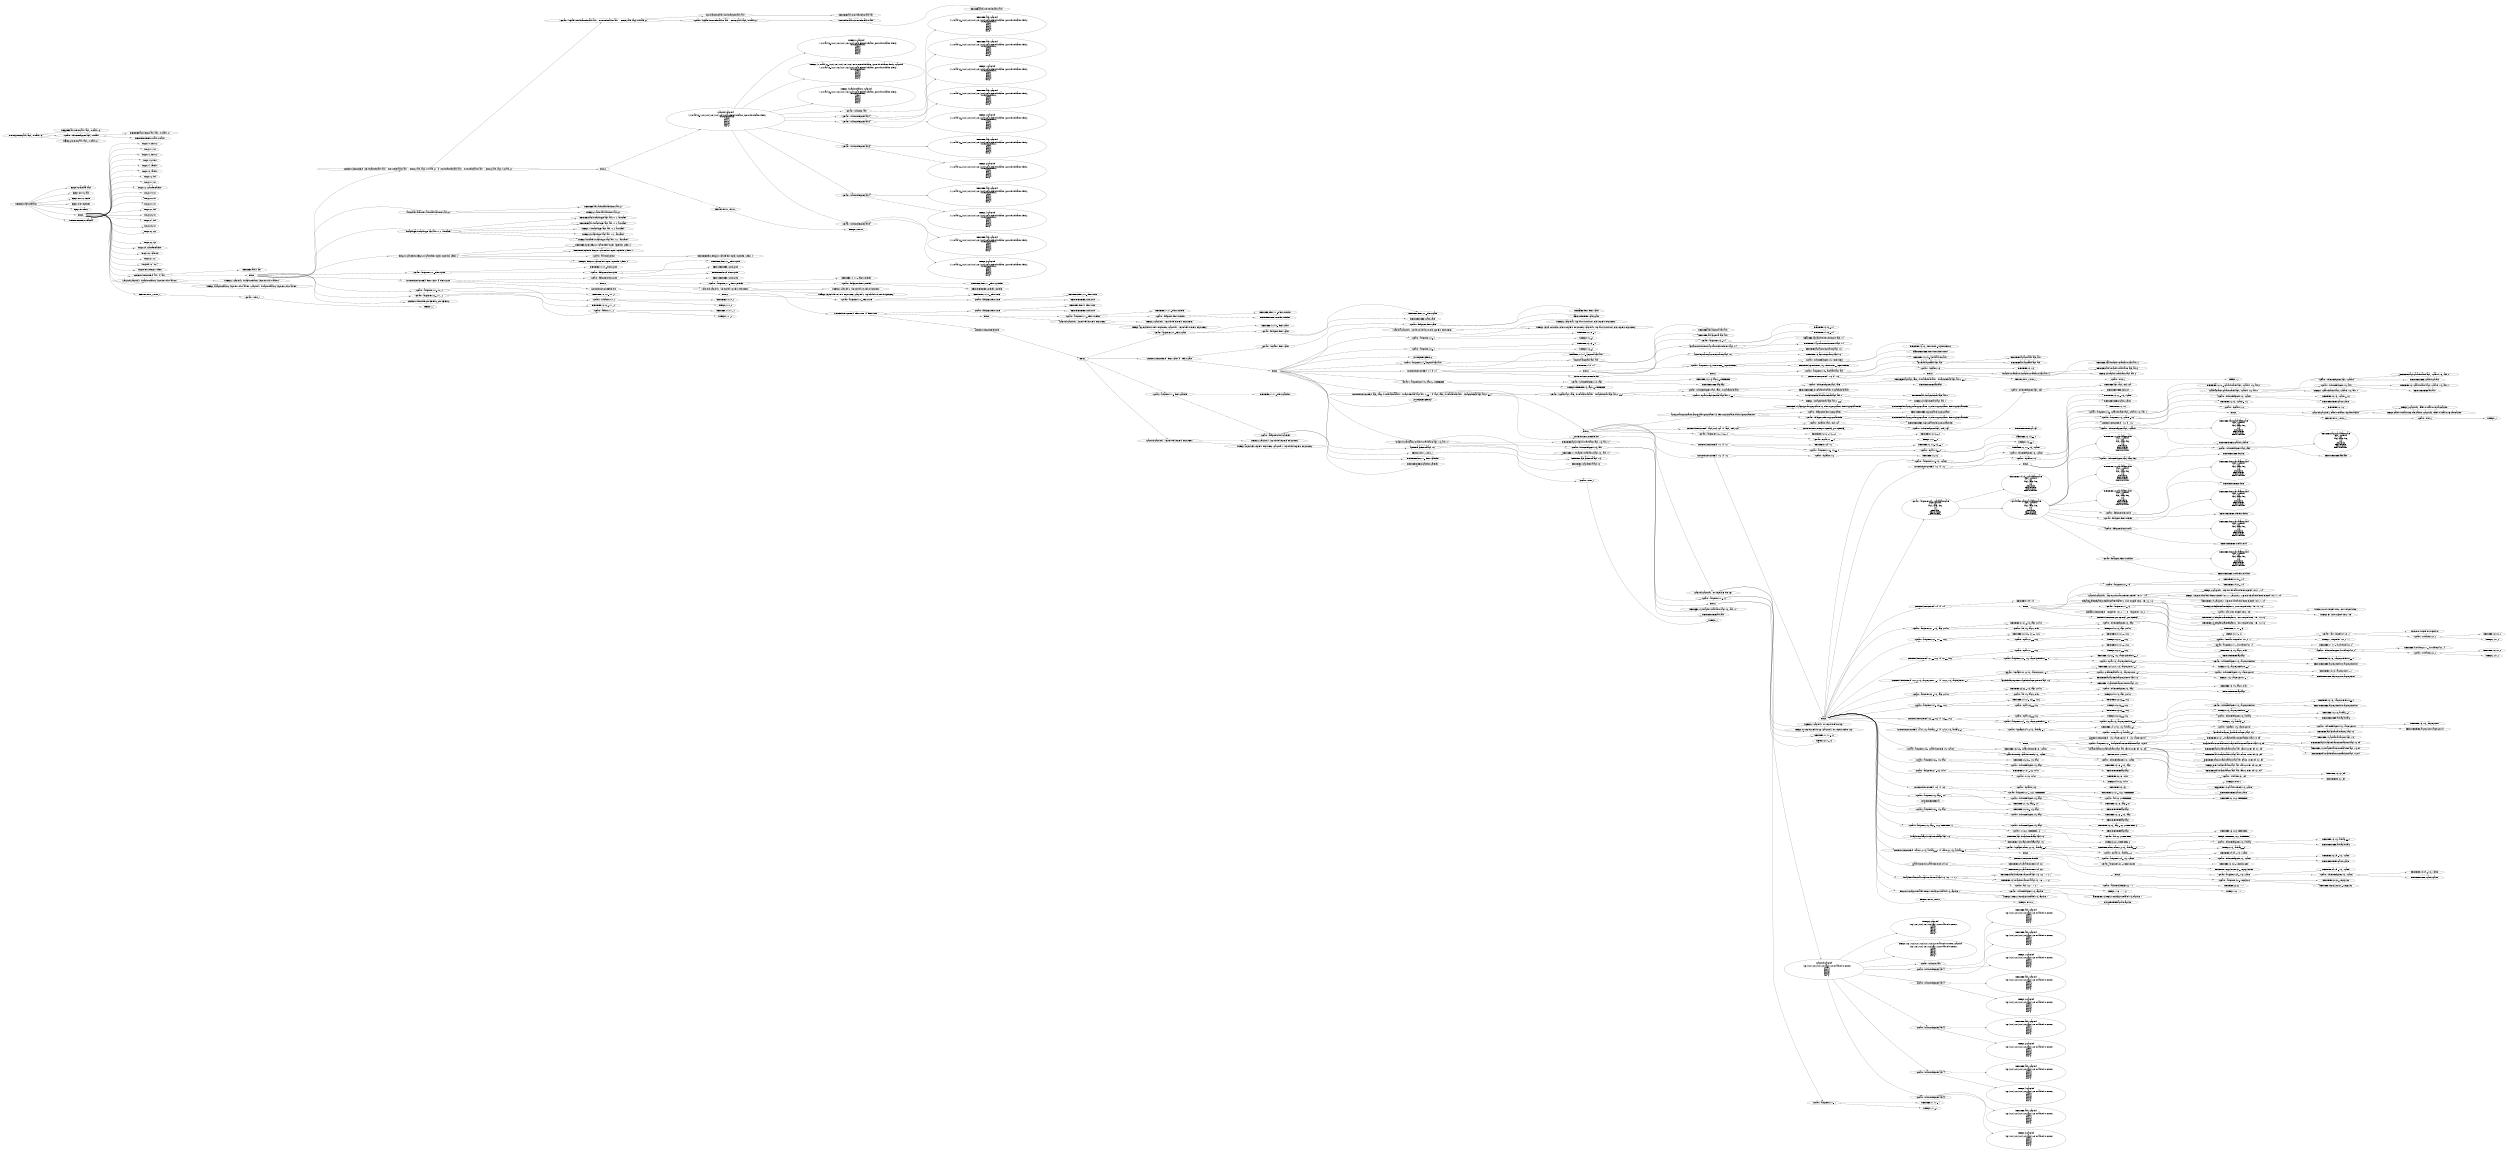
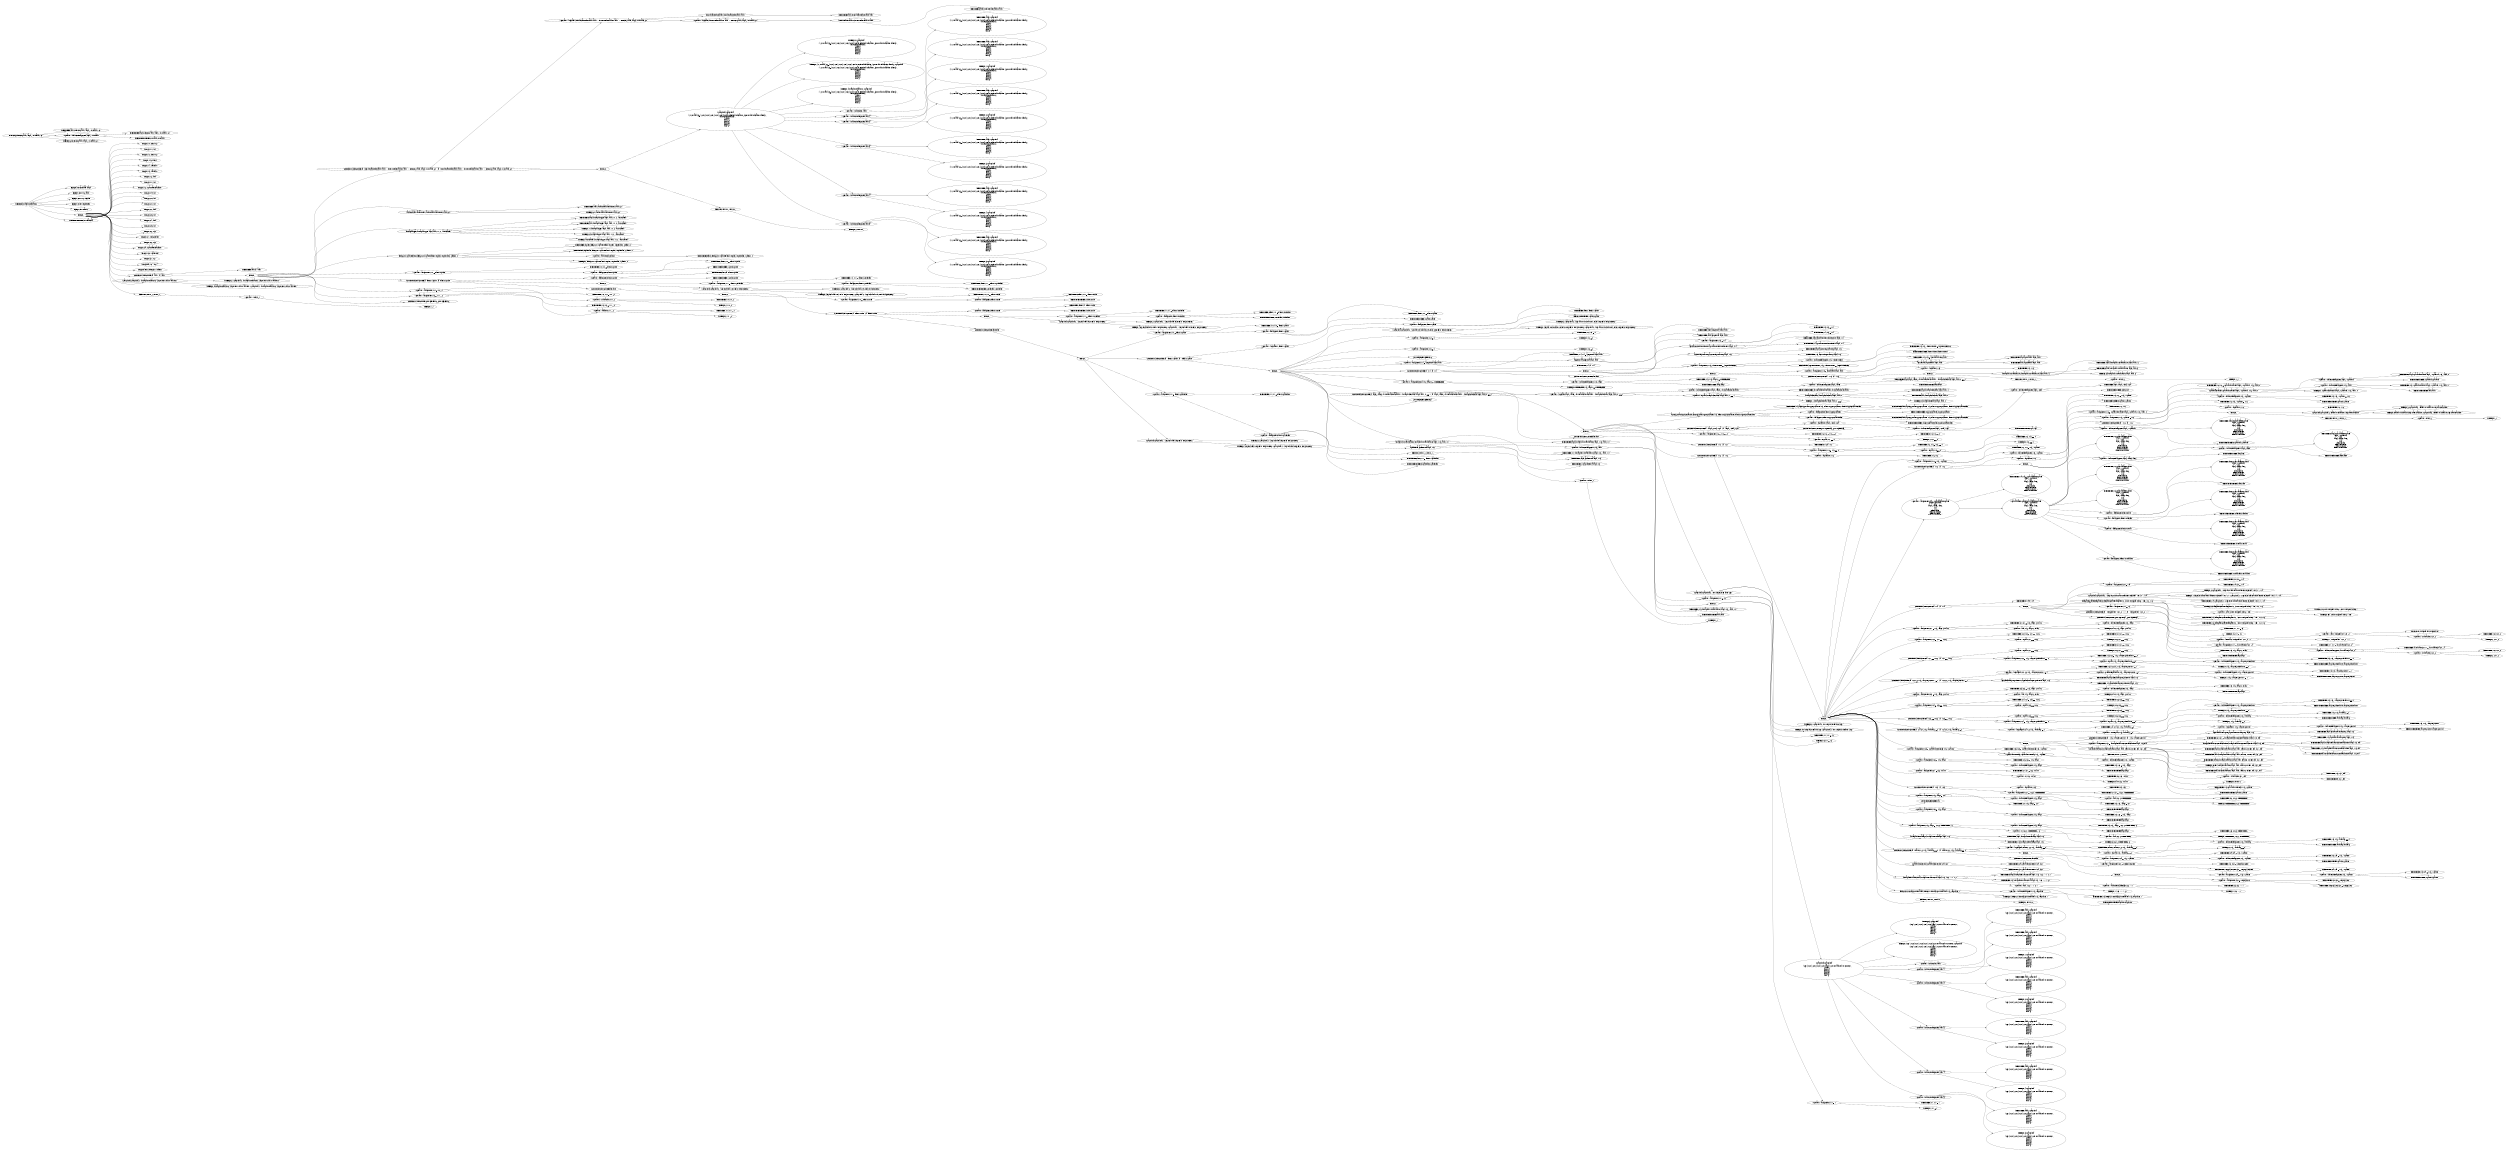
node "(LOCAL,v27: unsigned int)": added
node "(IDENTIFIER,addr,if ( cast ))": label "(IDENTIFIER,addr,if ( cast ))" -> "(IDENTIFIER,addr,if ( addr ))"
node "(IDENTIFIER,v13,v13 = 0)": removed
node "(ap_get_sta,ap_get_and(hapd, addr))": label "(ap_get_sta,ap_get_and(hapd, addr))" -> "(ap_get_sta,ap_get_sta(hapd, addr))"
node "(IDENTIFIER,hapd,hostapd_check_acl(hapd, addr, 0))": added
node "(hostapd_check_acl,fastcall_check_acl(hapd, addr, 0))": label "(hostapd_check_acl,fastcall_check_acl(hapd, addr, 0))" -> "(hostapd_check_acl,hostapd_check_acl(hapd, addr, 0))"
node "(FIELD_IDENTIFIER,mdie,ies)": label "(FIELD_IDENTIFIER,mdie,ies)" -> "(FIELD_IDENTIFIER,mdie,mdie)"
node "(ap_sta_start_sa_query,ap_sta_start_sa_query(hapd, v15))": label "(ap_sta_start_sa_query,ap_sta_start_sa_query(hapd, v15))" -> "(ap_sta_start_sa_query,ap_sta_return_sa_query(hapd, v15))"
node "(LITERAL,0xFFFFFBFF,v26 & 0xFFFFFBFF)": added
node "(IDENTIFIER,v28,v28 = v15->flags)": removed
node "(RSN_IDENTIFIER,eapol_sm,eapol_sm)": label "(RSN_IDENTIFIER,eapol_sm,eapol_sm)" -> "(FIELD_IDENTIFIER,eapol_sm,eapol_sm)"
